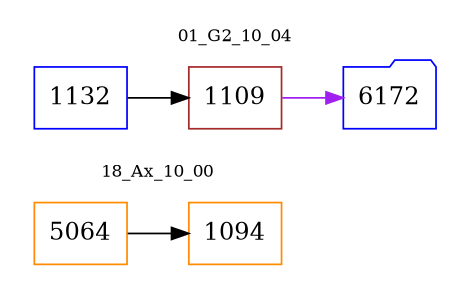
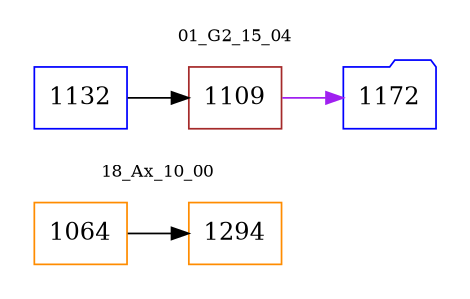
cluster "01_G2_10_04": label "01_G2_10_04" -> "01_G2_15_04"
node "6172": label "6172" -> "1172"
node "5064": label "5064" -> "1064"
node "1094": label "1094" -> "1294"
